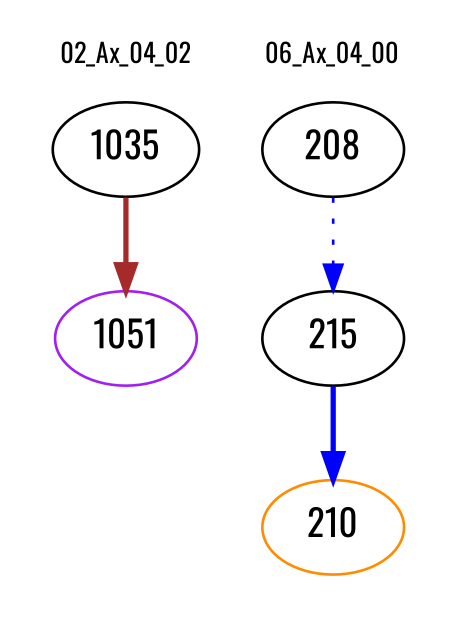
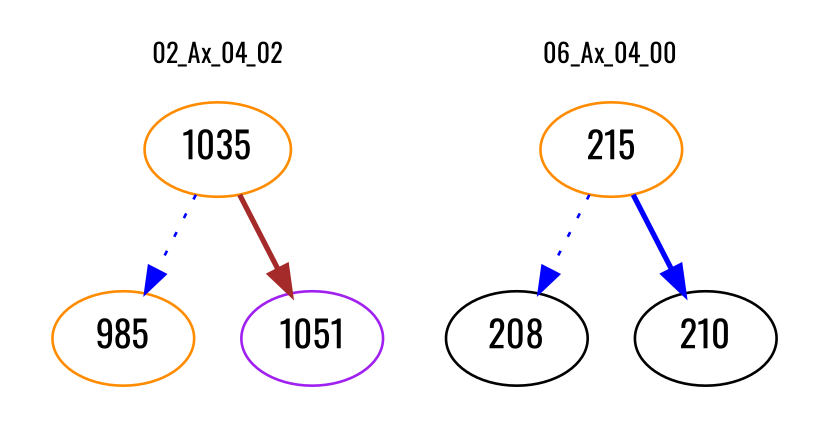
node "1035": color black -> darkorange
edge "208" -> "215": reversed
node "985": added
node "215": color black -> darkorange
node "210": color darkorange -> black
